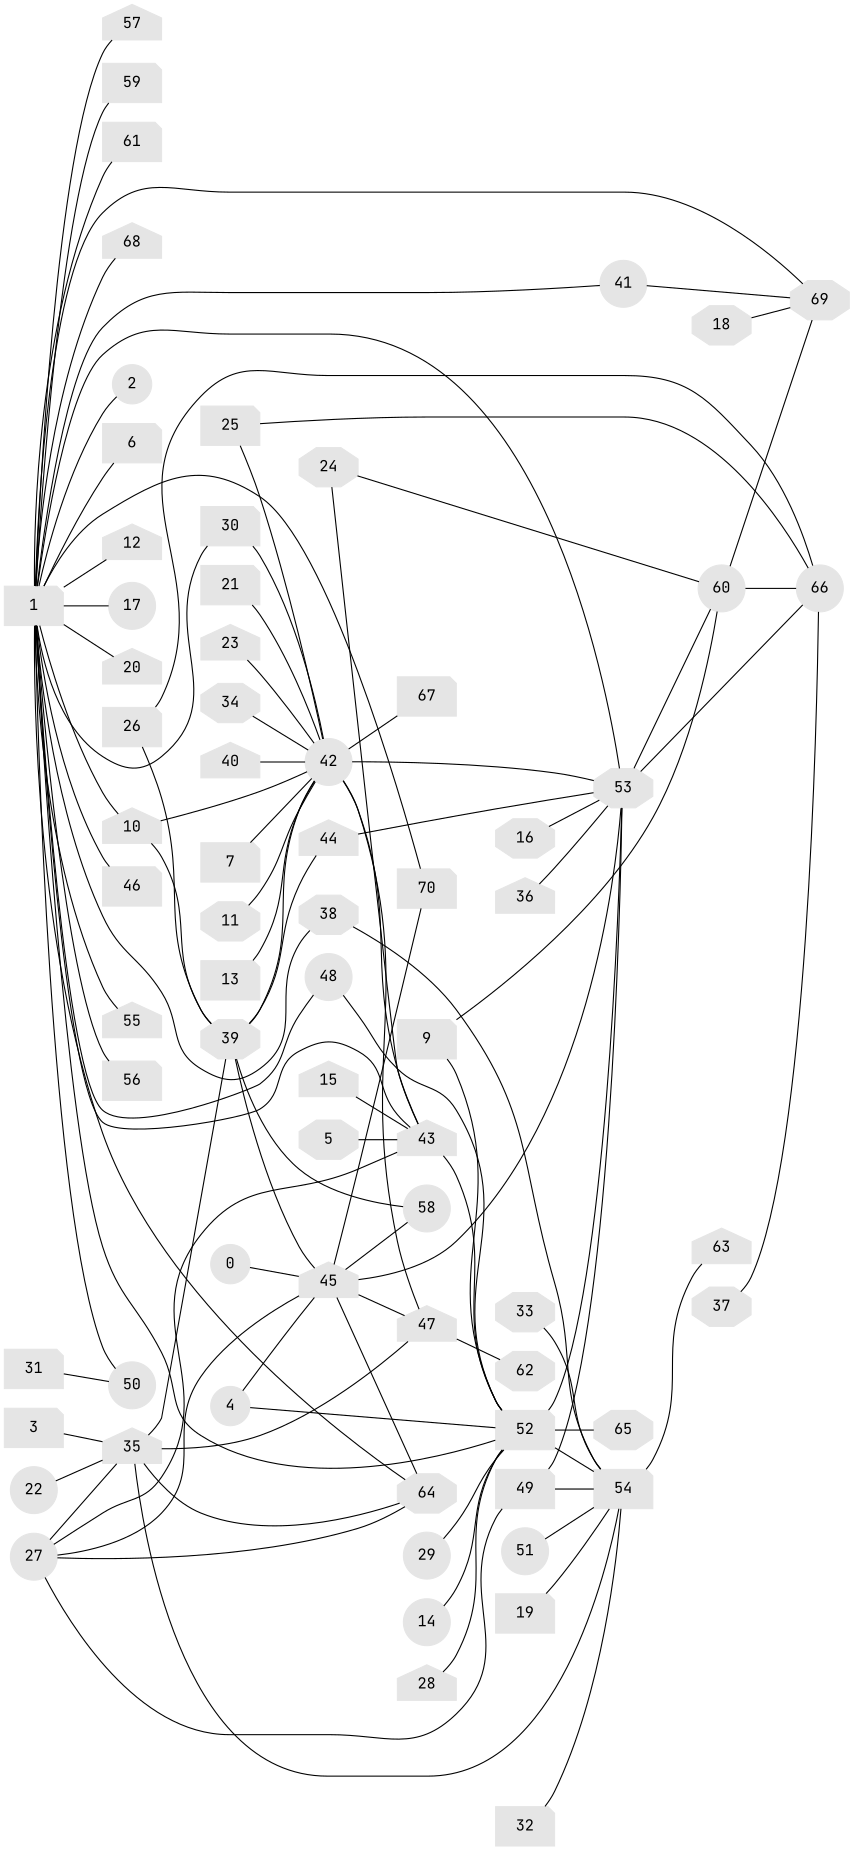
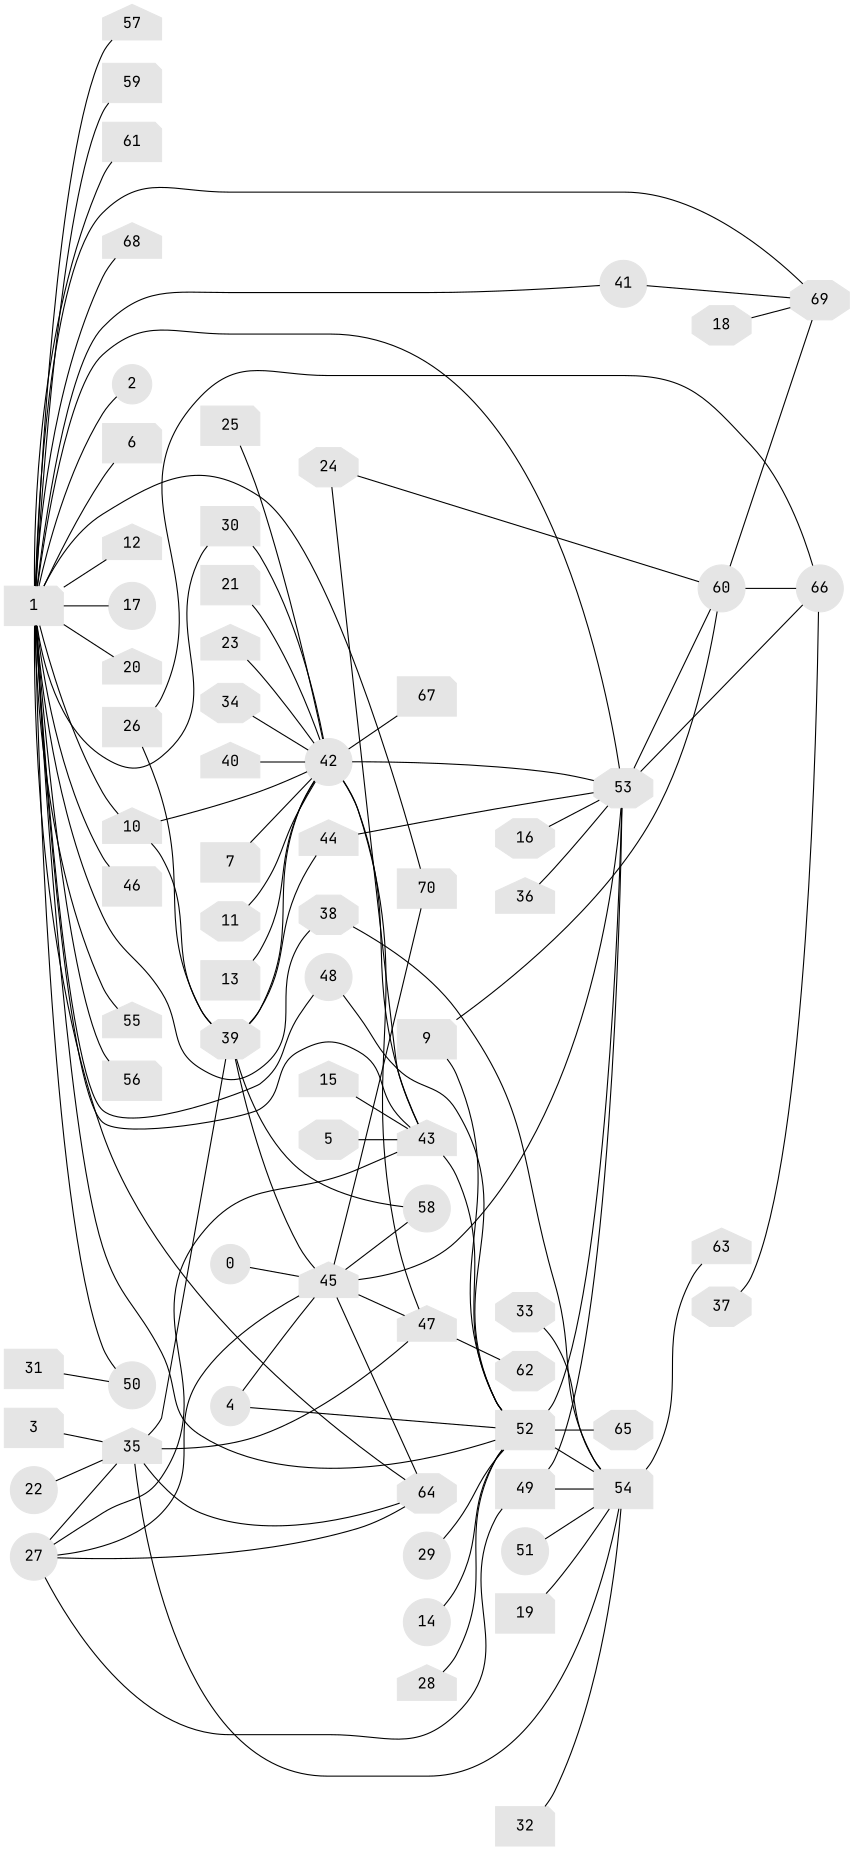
edge "25" -- "66": removed
